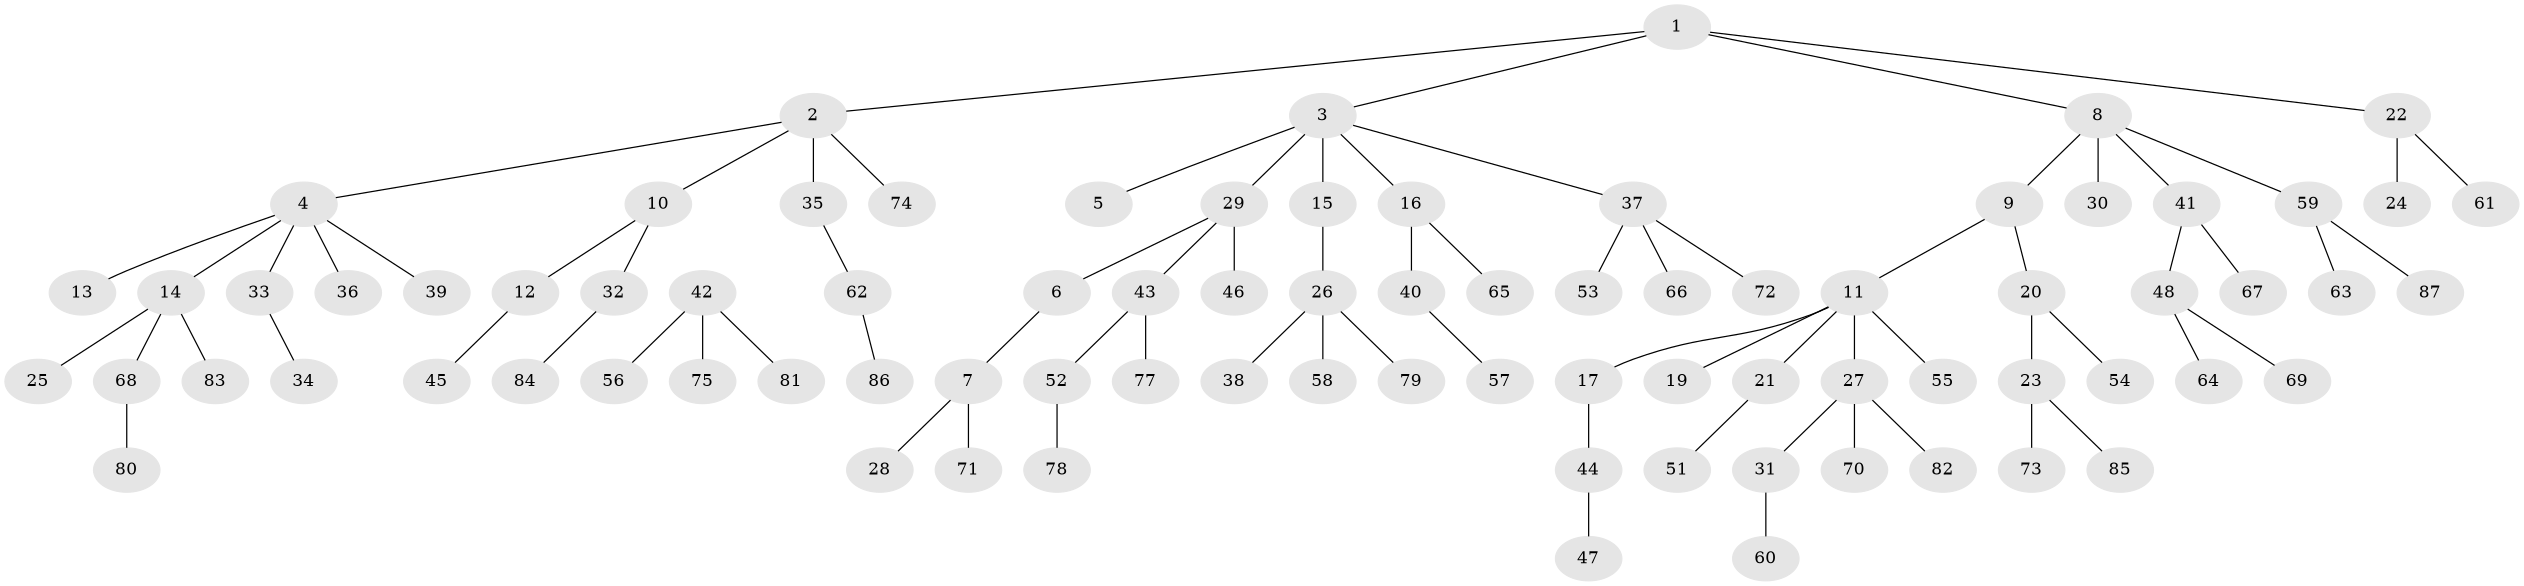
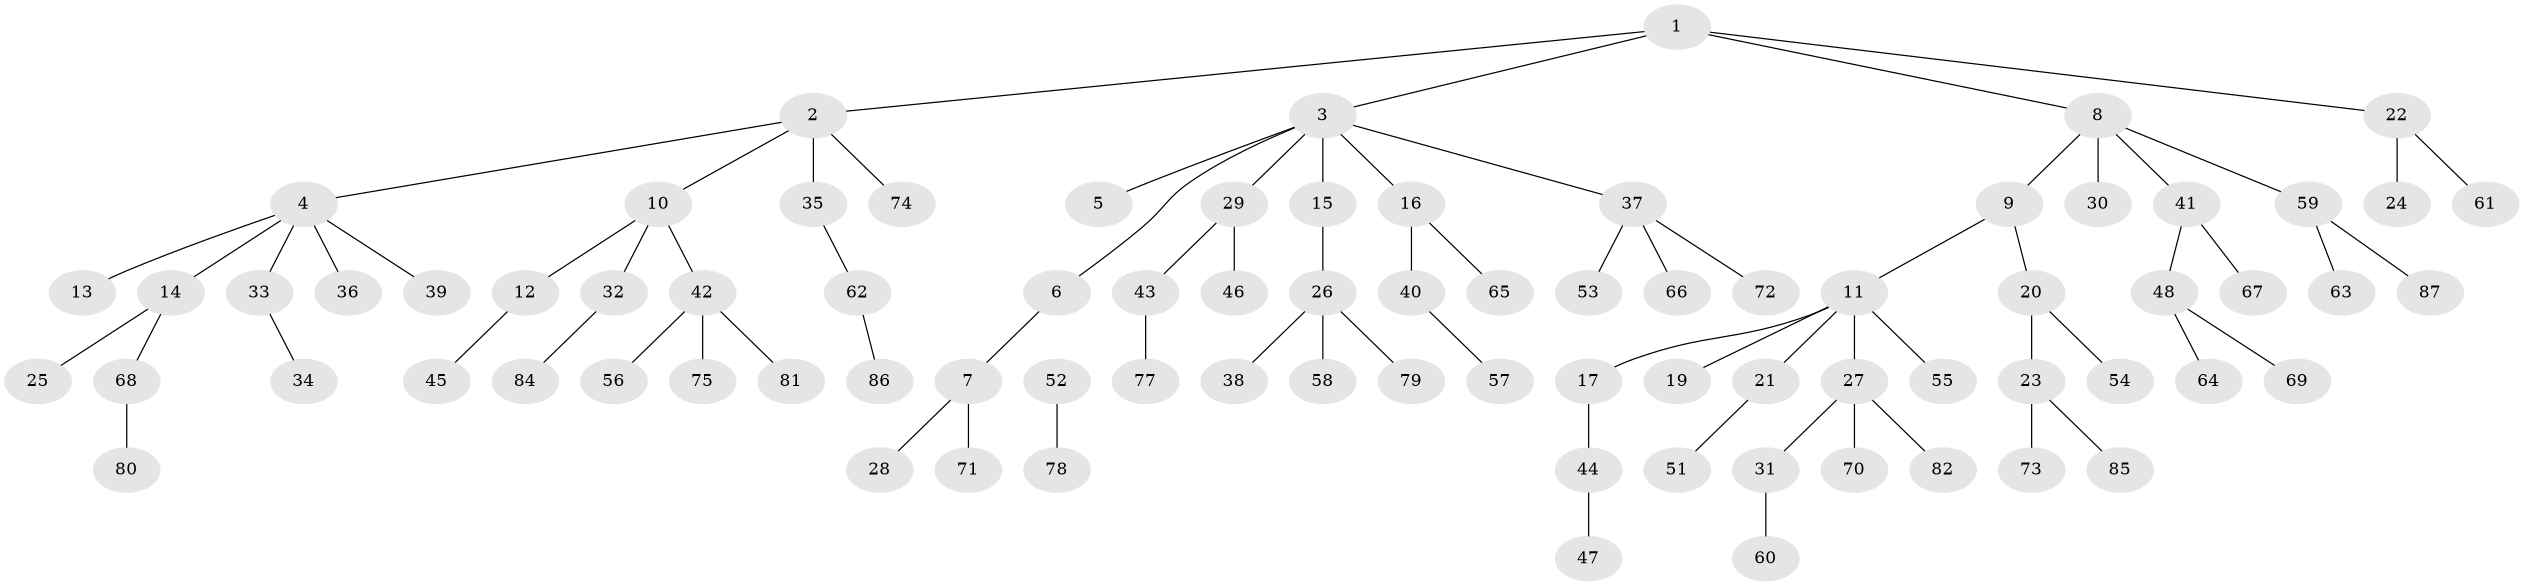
edge "10" -- "42": added
edge "29" -- "6": now "3" -- "6"
edge "43" -- "52": removed
node "83": removed
